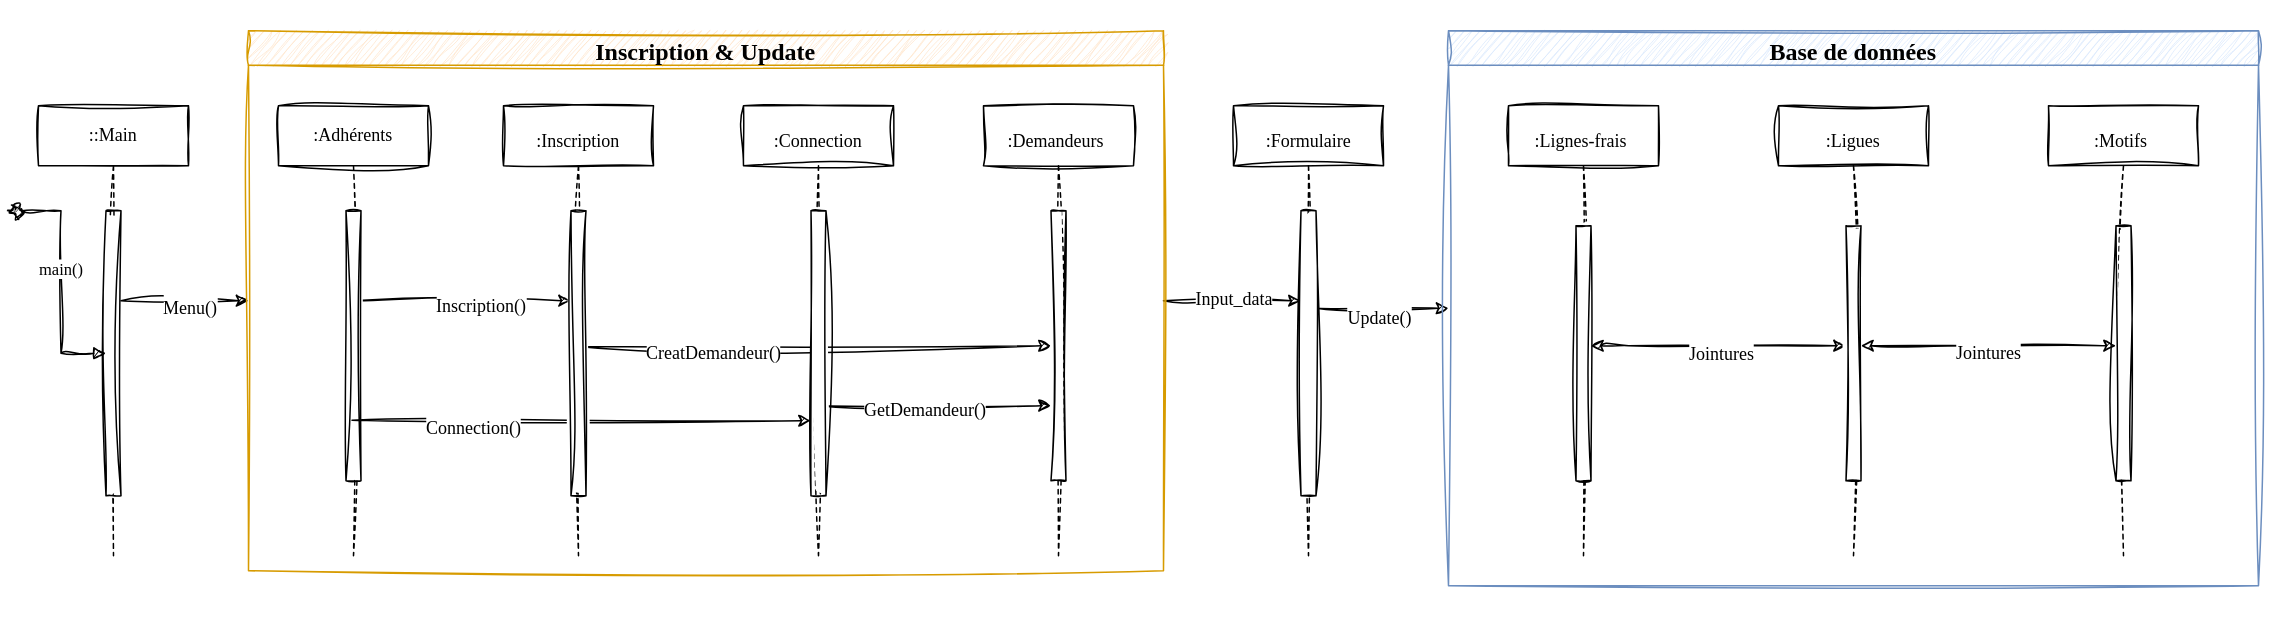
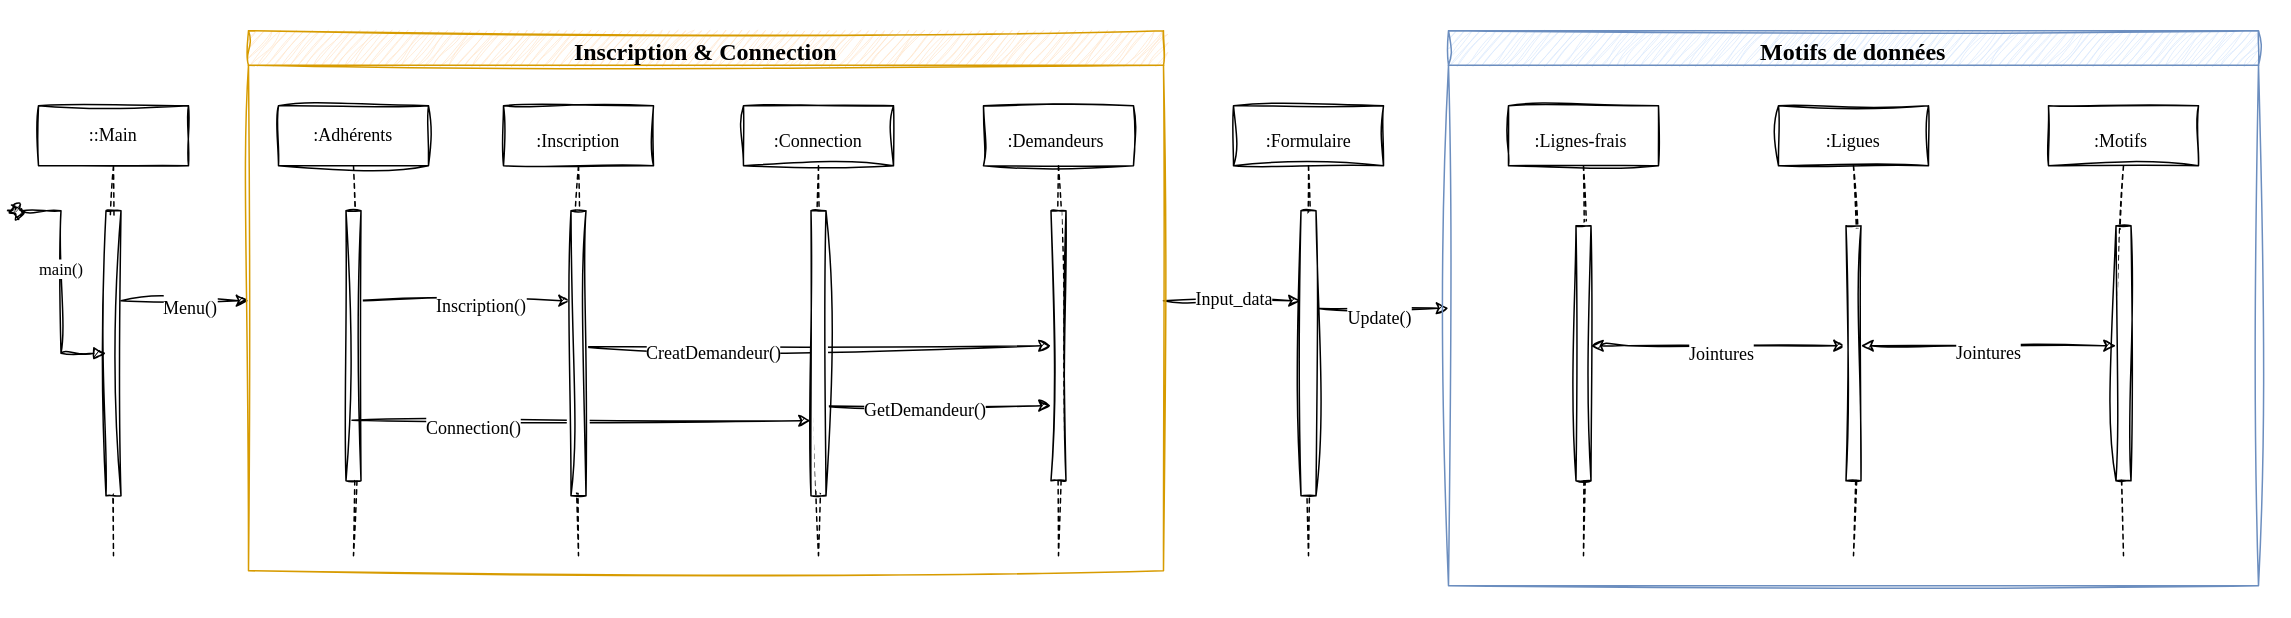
node "Inscription & Update": label "Inscription & Update" -> "Inscription & Connection"
node "Base de données": label "Base de données" -> "Motifs de données"
